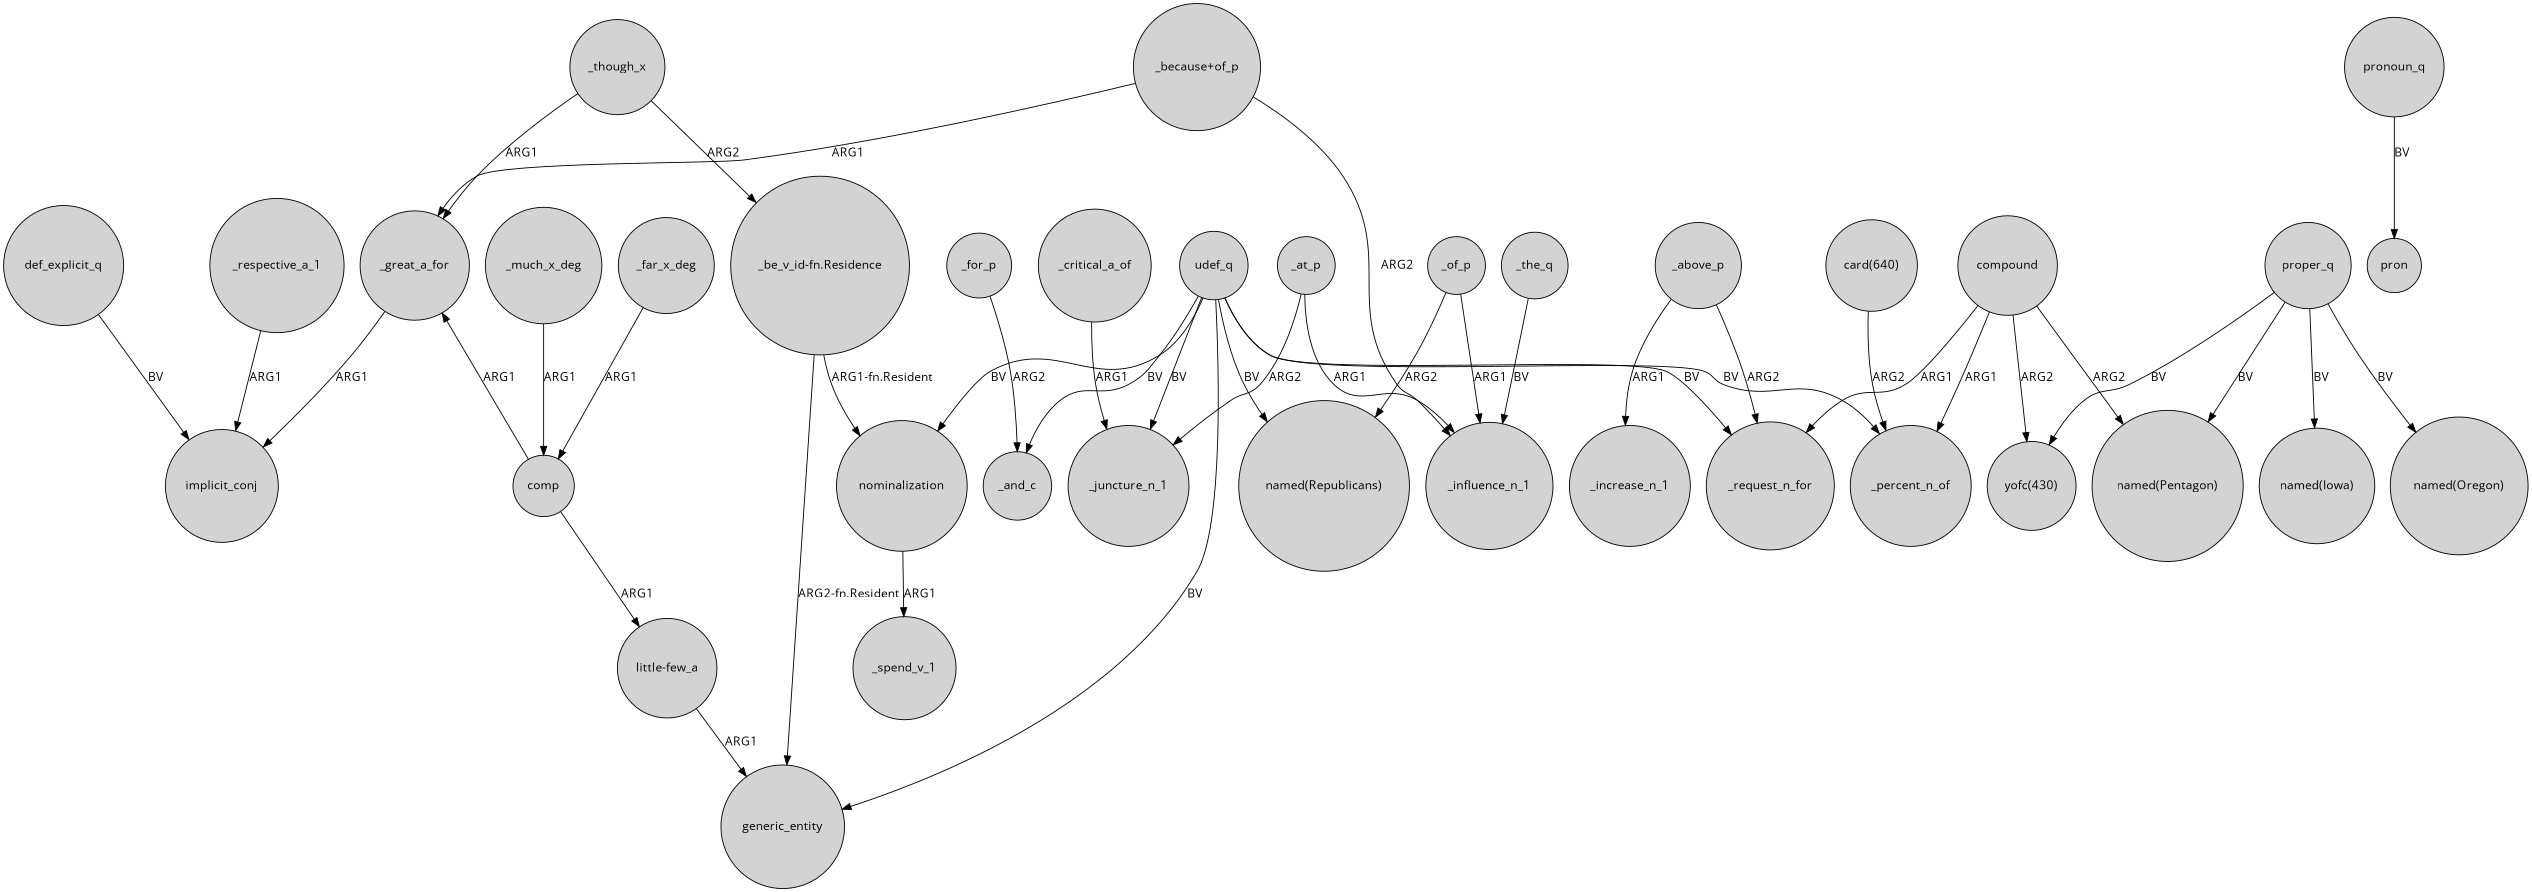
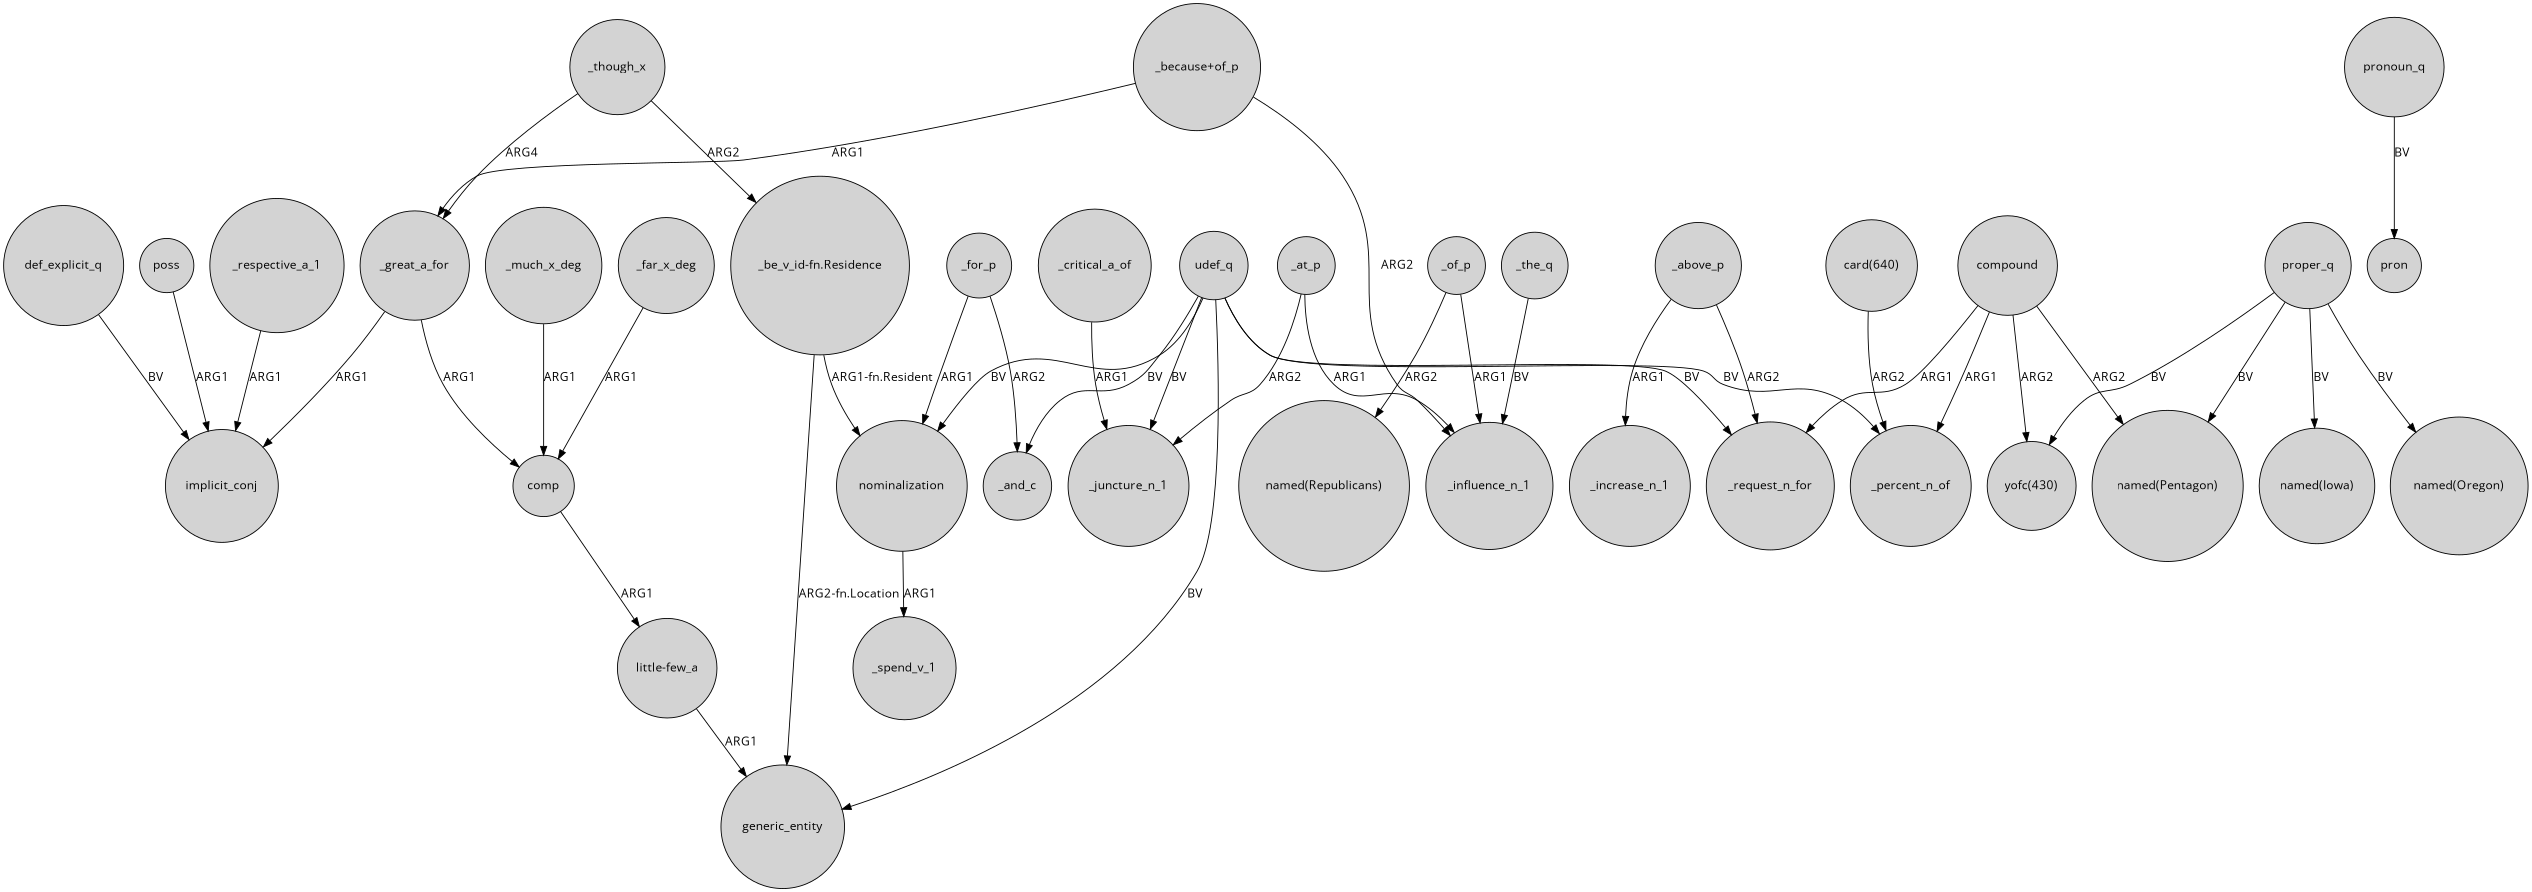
edge "_though_x" -> "_great_a_for": label "ARG1" -> "ARG4"
node "poss": added
edge "_for_p" -> "nominalization": added, label "ARG1"
edge "udef_q" -> "named(Republicans)": removed, label "BV"
edge "comp" -> "_great_a_for": reversed
edge "_be_v_id-fn.Residence" -> "generic_entity": label "ARG2-fn.Resident" -> "ARG2-fn.Location"
